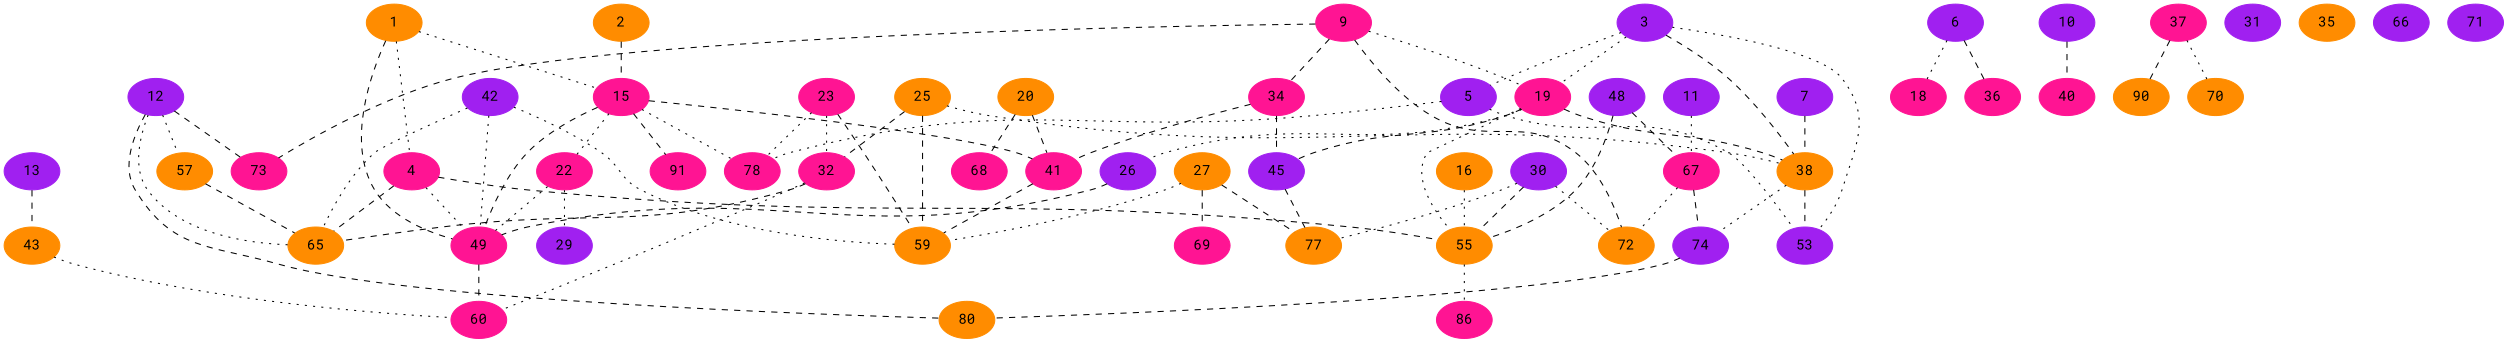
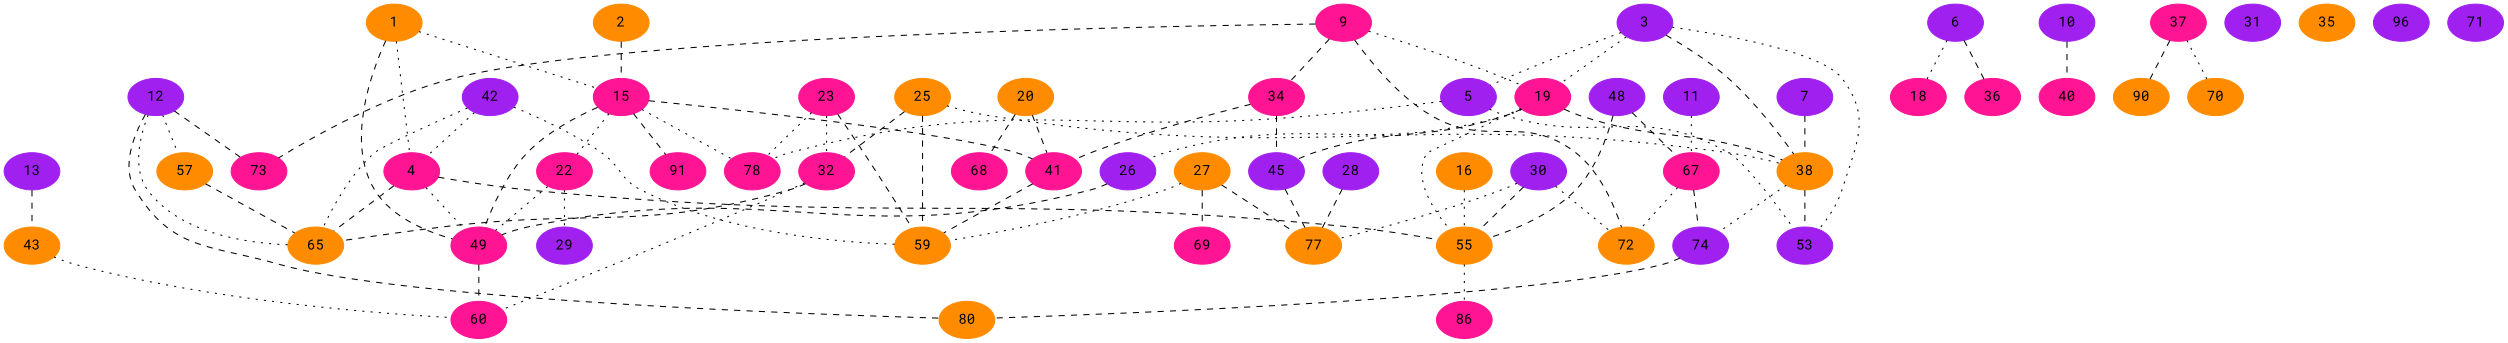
node "66": label "66" -> "96"
edge "42" -- "49": now "42" -- "4"
node "28": added
